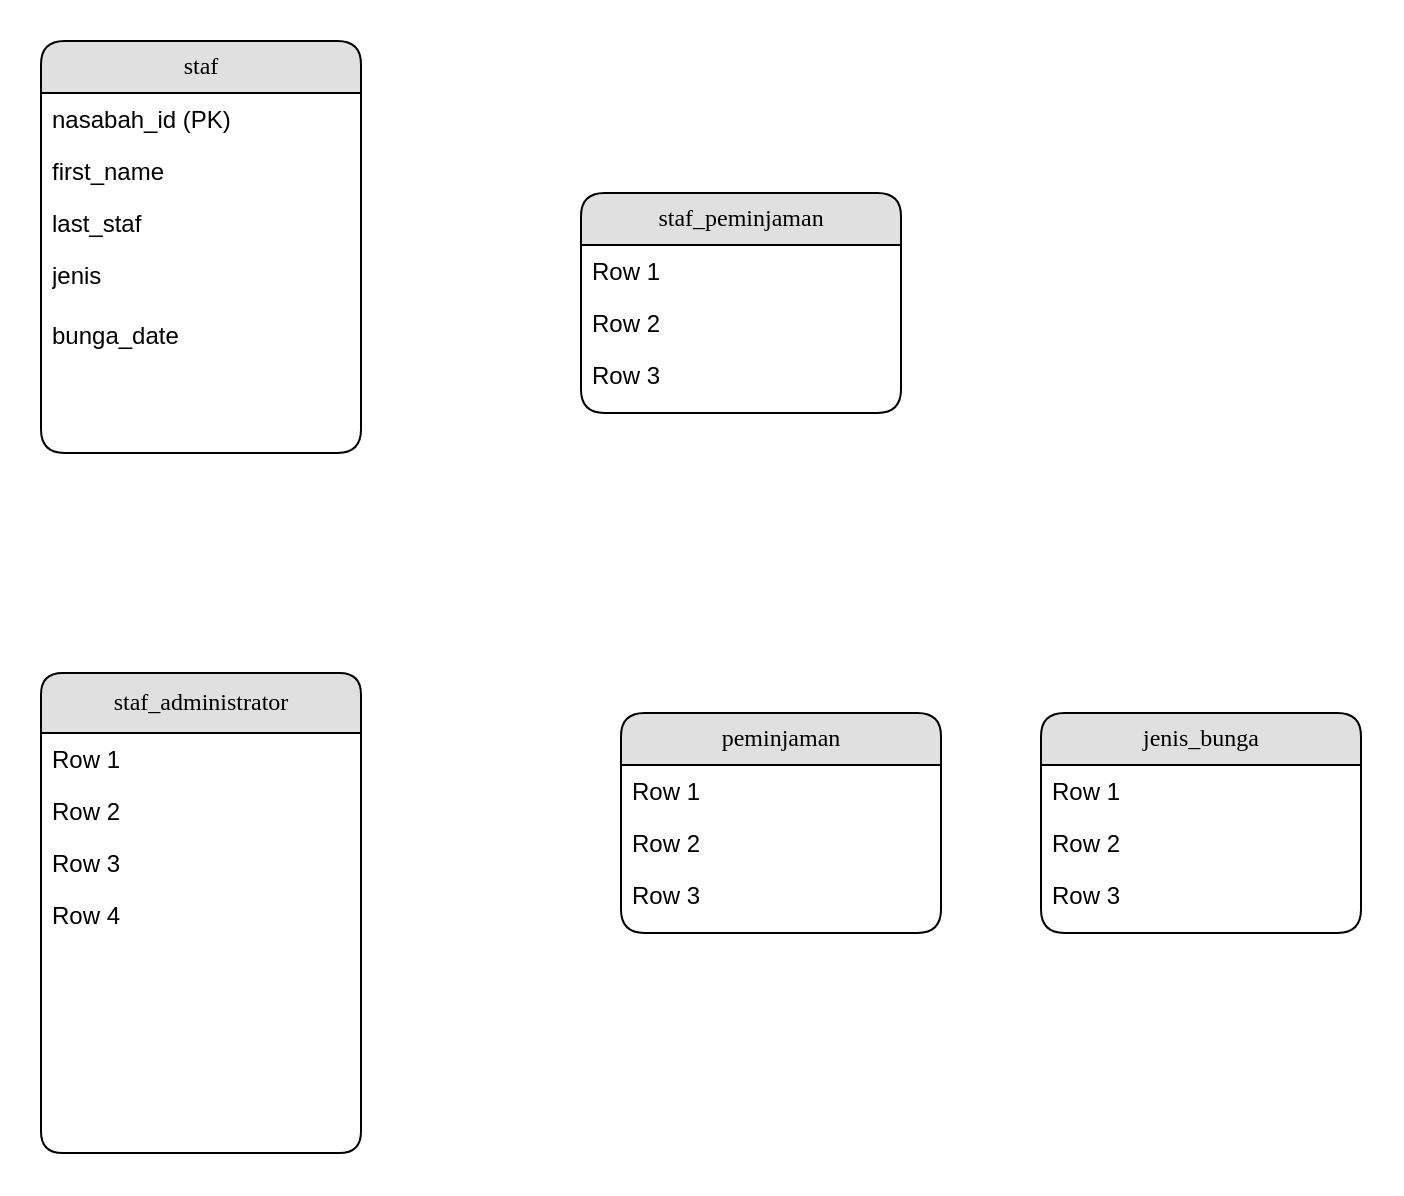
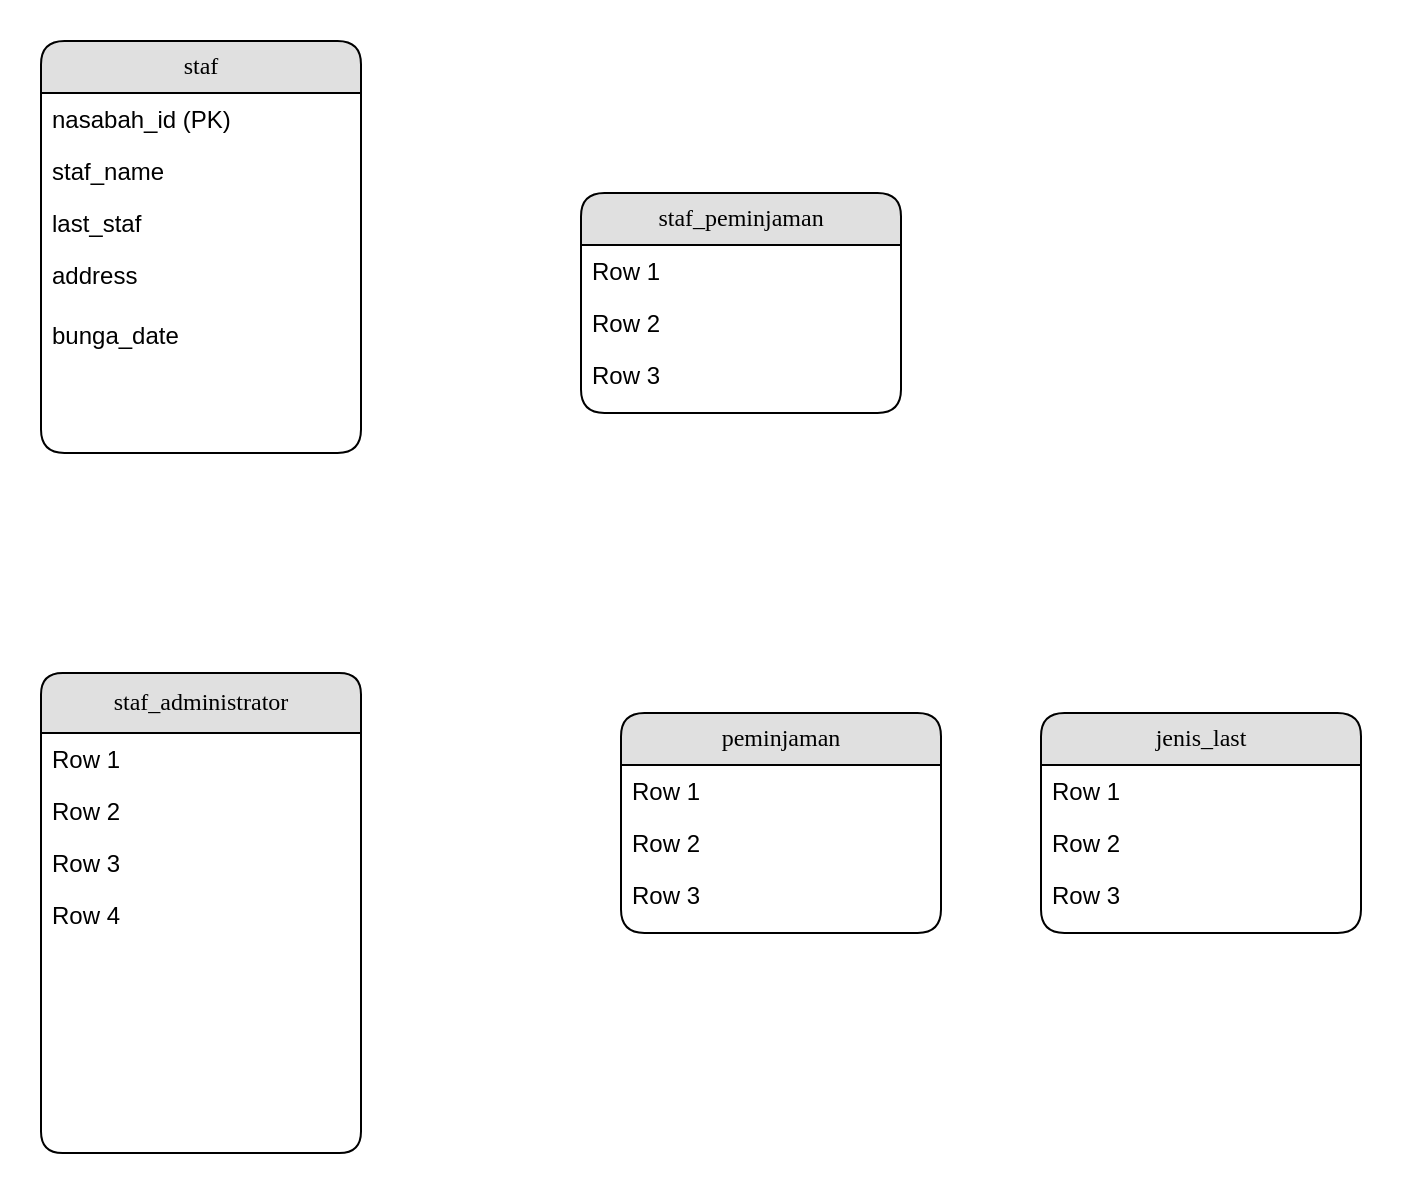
node "first_name": label "first_name" -> "staf_name"
node "jenis": label "jenis" -> "address"
node "jenis_bunga": label "jenis_bunga" -> "jenis_last"
